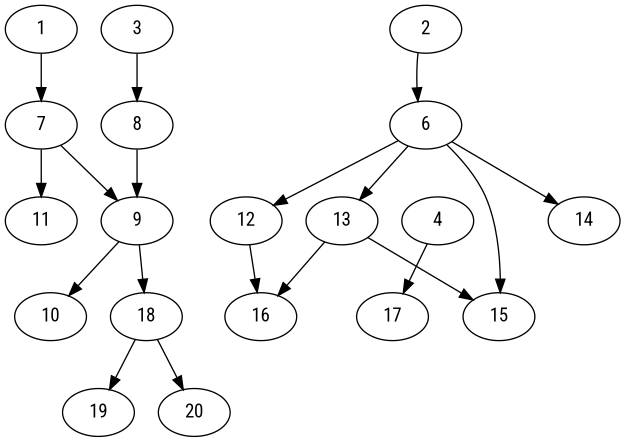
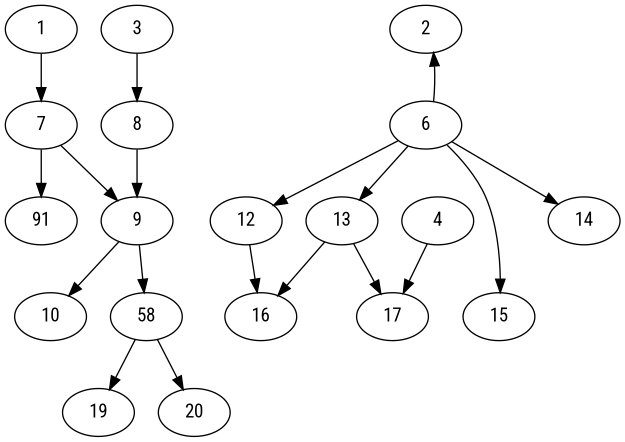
edge "2" -> "6": reversed
node "11": label "11" -> "91"
edge "13" -> "15": now "13" -> "17"
node "18": label "18" -> "58"
